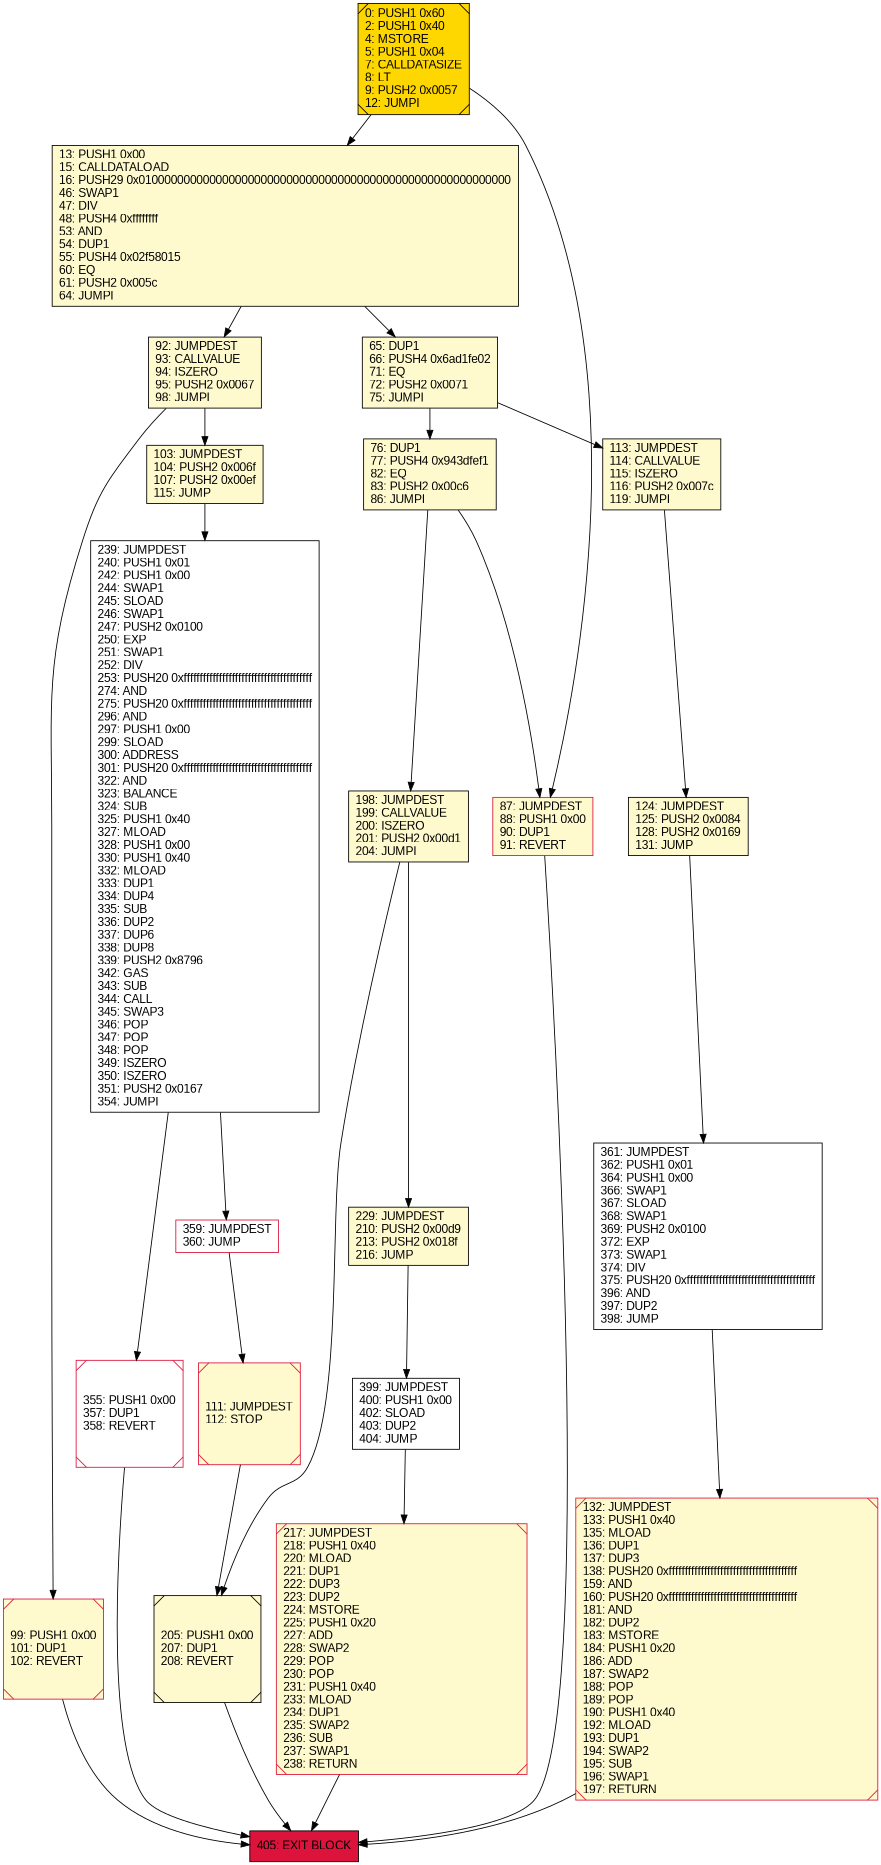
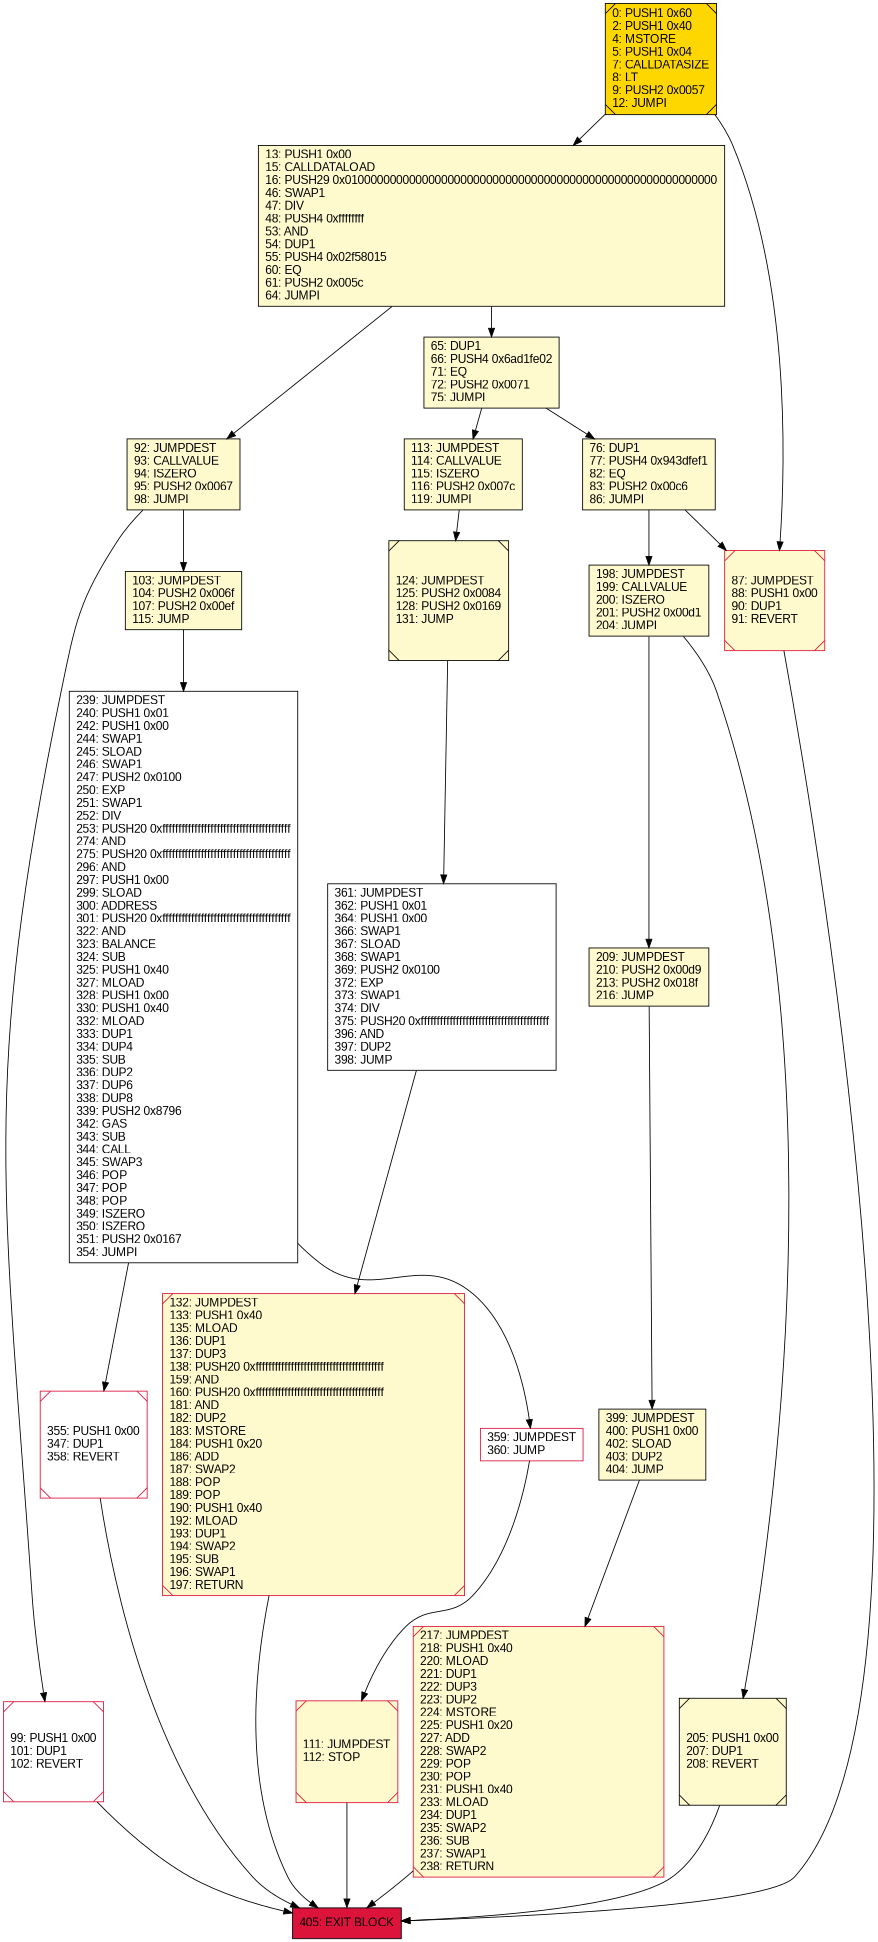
node "87: JUMPDEST 88: PUSH1 0x00 90: DUP1 91: REVERT": shape box -> Msquare
node "124: JUMPDEST 125: PUSH2 0x0084 128: PUSH2 0x0169 131: JUMP": shape box -> Msquare
node "229: JUMPDEST 210: PUSH2 0x00d9 213: PUSH2 0x018f 216: JUMP": label "229: JUMPDEST 210: PUSH2 0x00d9 213: PUSH2 0x018f 216: JUMP" -> "209: JUMPDEST 210: PUSH2 0x00d9 213: PUSH2 0x018f 216: JUMP"
node "355: PUSH1 0x00 357: DUP1 358: REVERT": label "355: PUSH1 0x00 357: DUP1 358: REVERT" -> "355: PUSH1 0x00 347: DUP1 358: REVERT"
node "399: JUMPDEST 400: PUSH1 0x00 402: SLOAD 403: DUP2 404: JUMP": fillcolor white -> lemonchiffon
edge "111: JUMPDEST 112: STOP" -> "205: PUSH1 0x00 207: DUP1 208: REVERT": now "111: JUMPDEST 112: STOP" -> "405: EXIT BLOCK"
node "99: PUSH1 0x00 101: DUP1 102: REVERT": fillcolor lemonchiffon -> white
